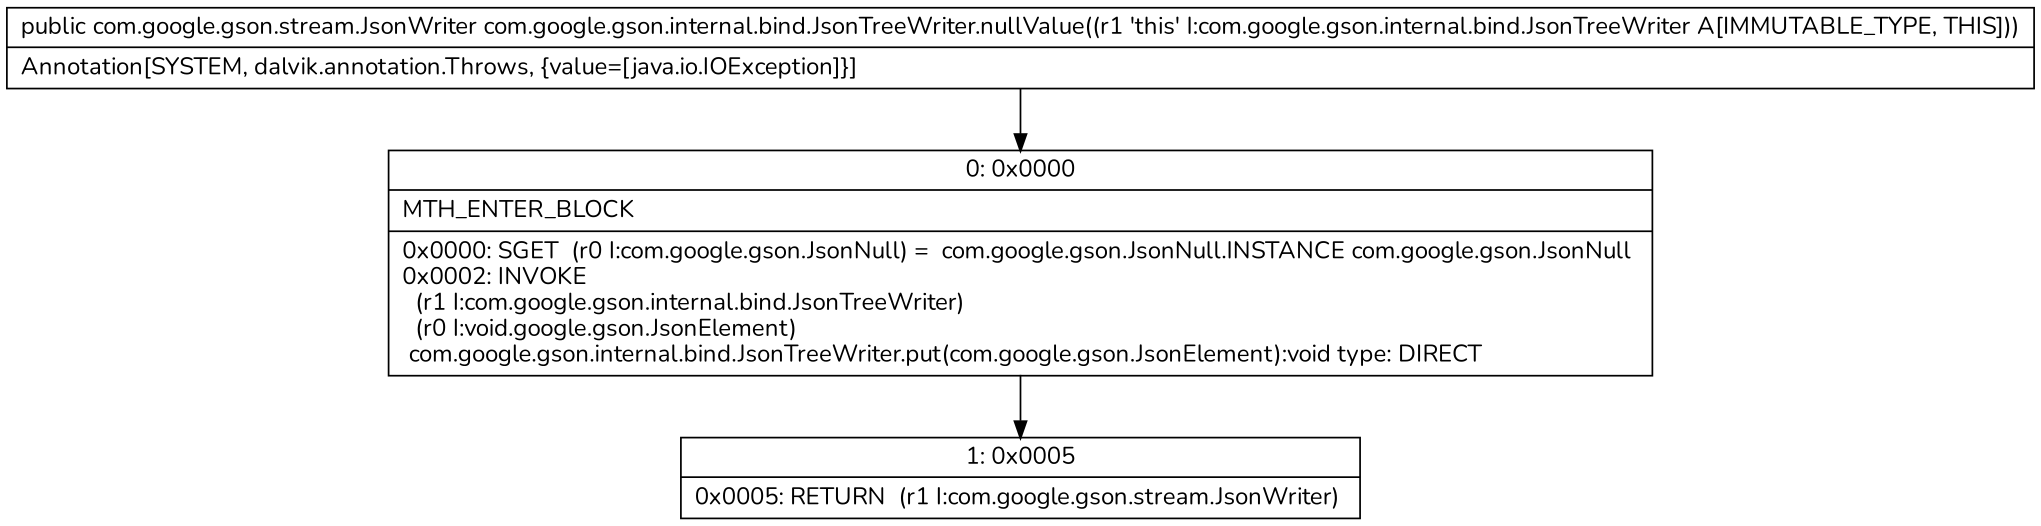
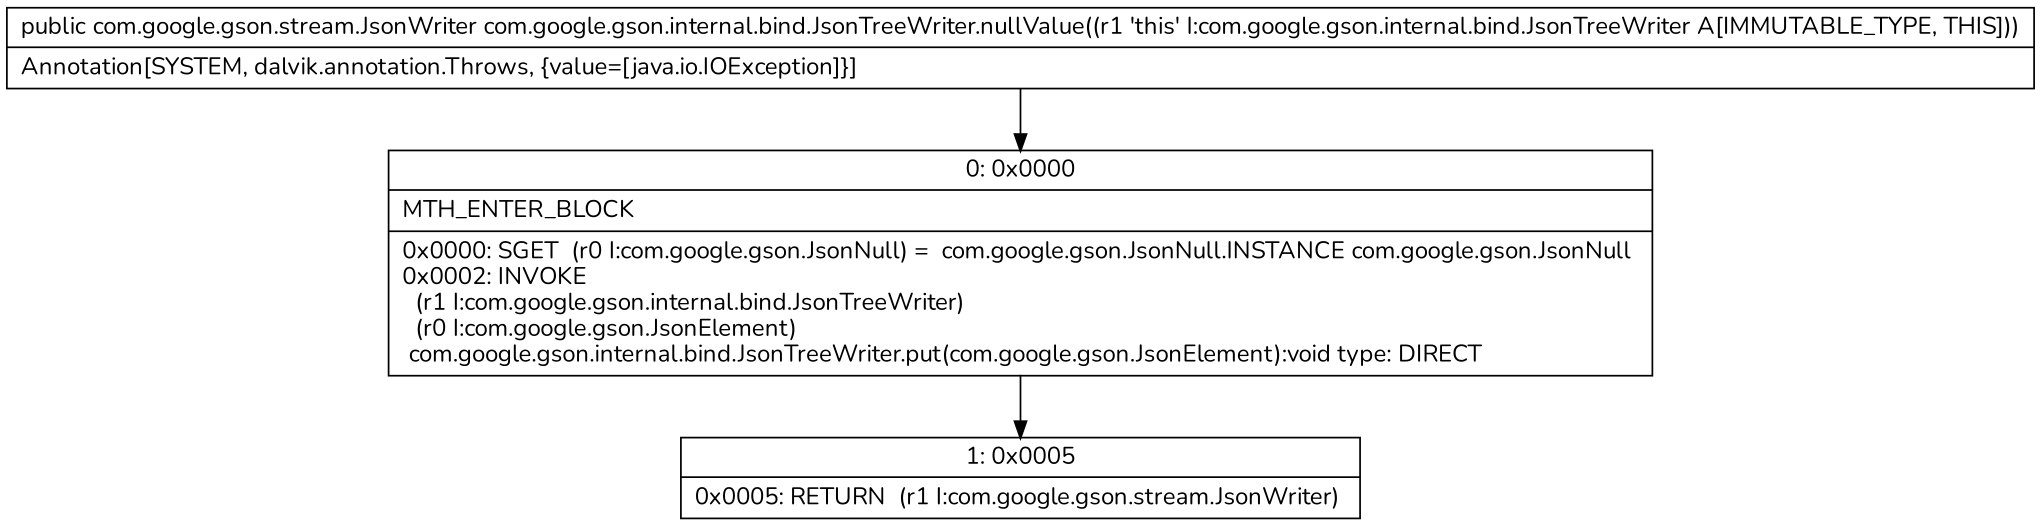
node "0: 0x0000": text "(r0 I:void.google.gson.JsonElement)" -> "(r0 I:com.google.gson.JsonElement)"
